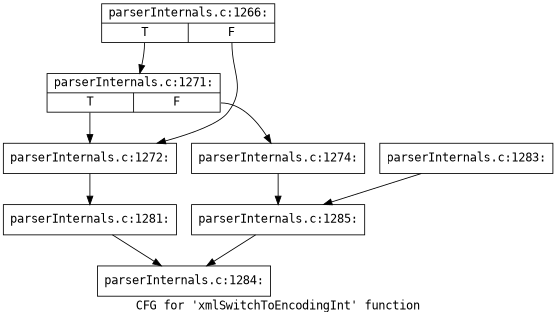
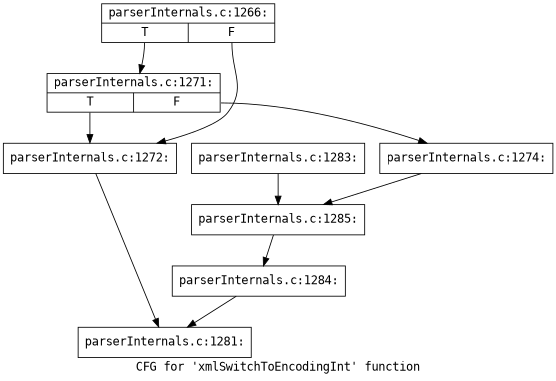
edge "parserInternals.c:1281:" -> "parserInternals.c:1284:": reversed
